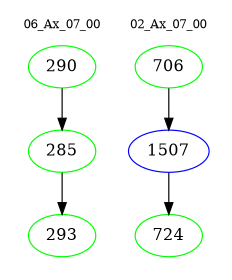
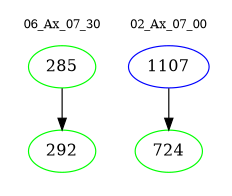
cluster "06_Ax_07_00": label "06_Ax_07_00" -> "06_Ax_07_30"
node "290": removed
node "706": removed
node "1507": label "1507" -> "1107"
node "293": label "293" -> "292"
